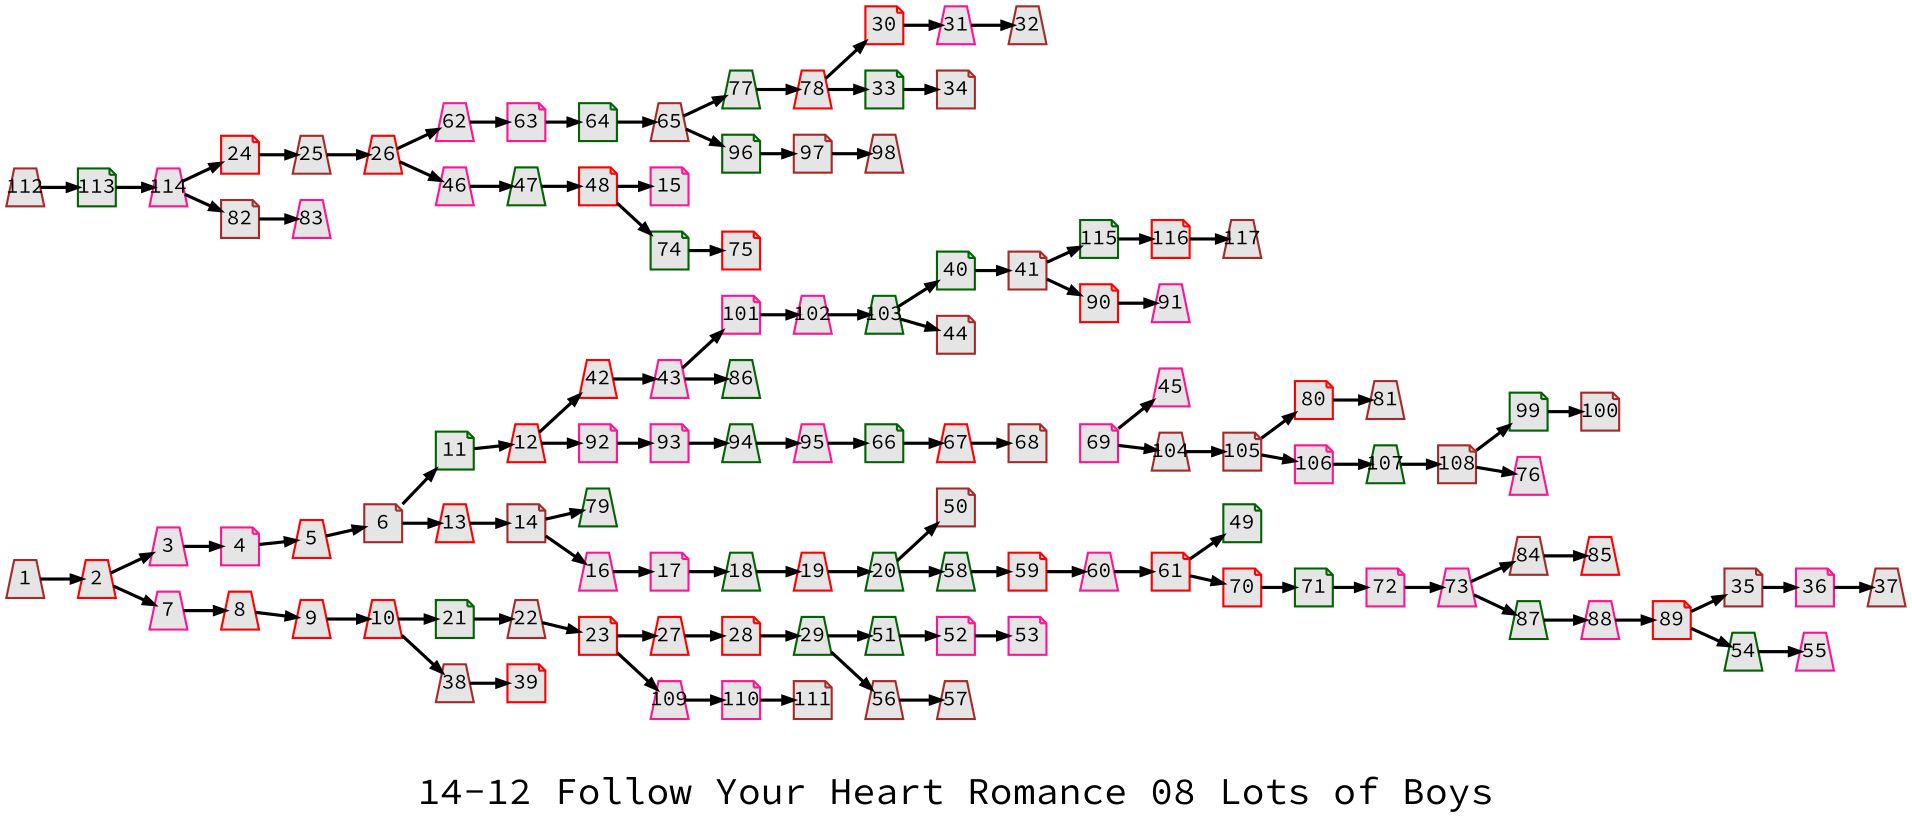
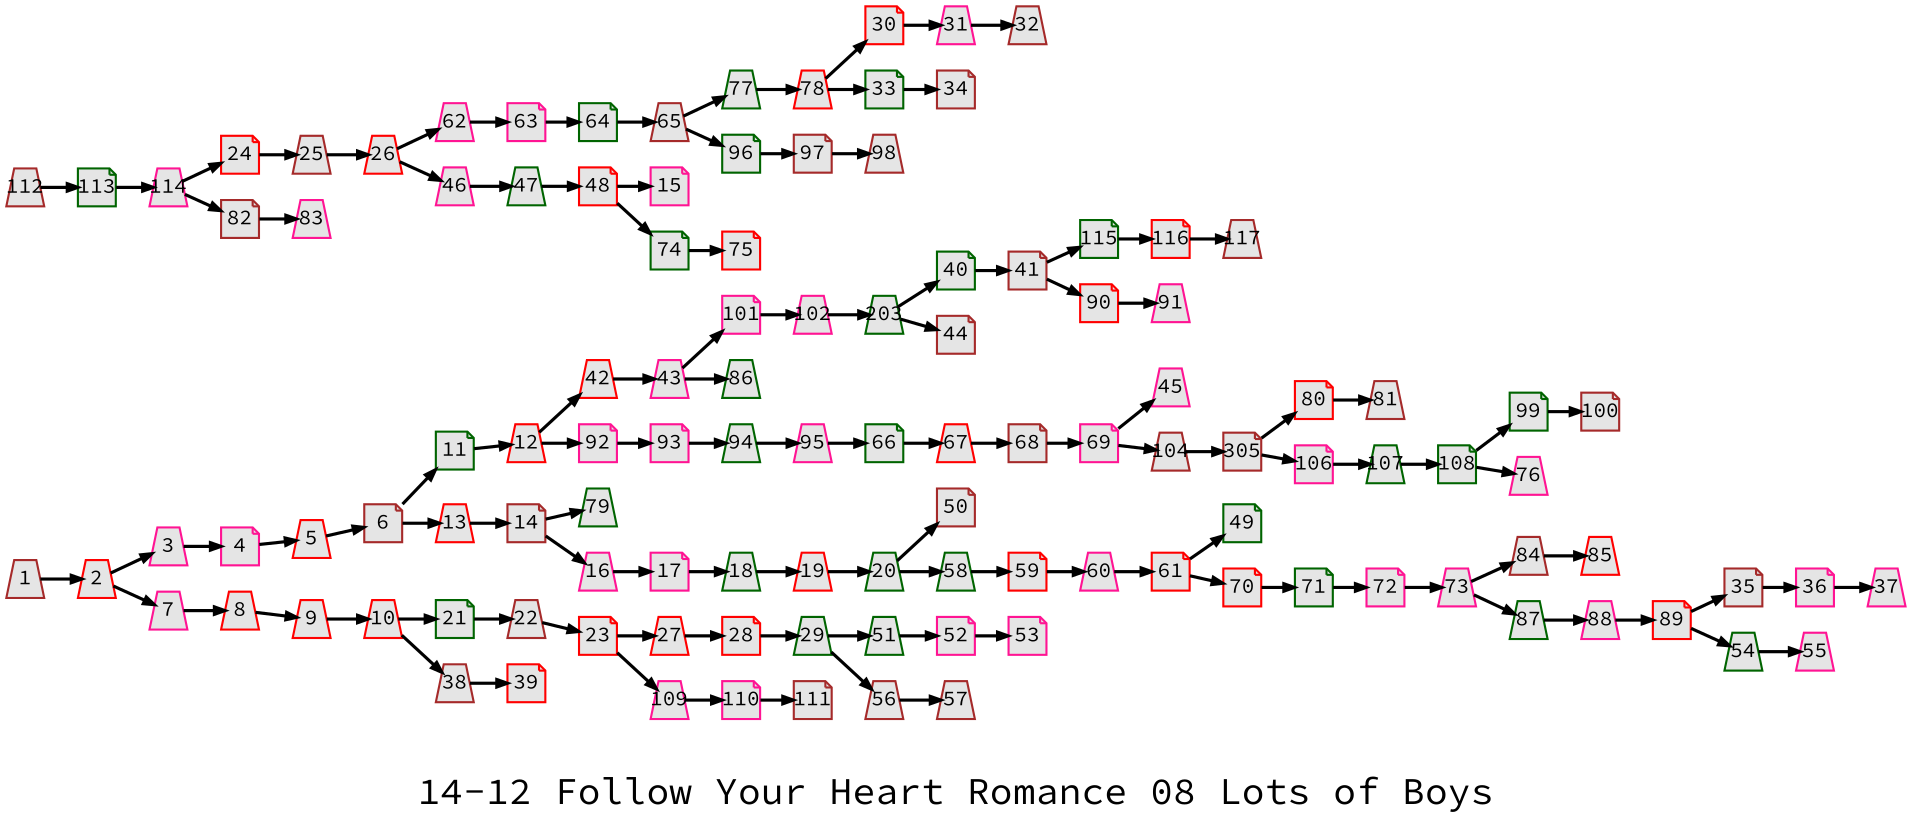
node "103": label "103" -> "203"
edge "68" -> "69": added
node "105": label "105" -> "305"
node "108": color brown -> darkgreen
node "37": color brown -> deeppink
